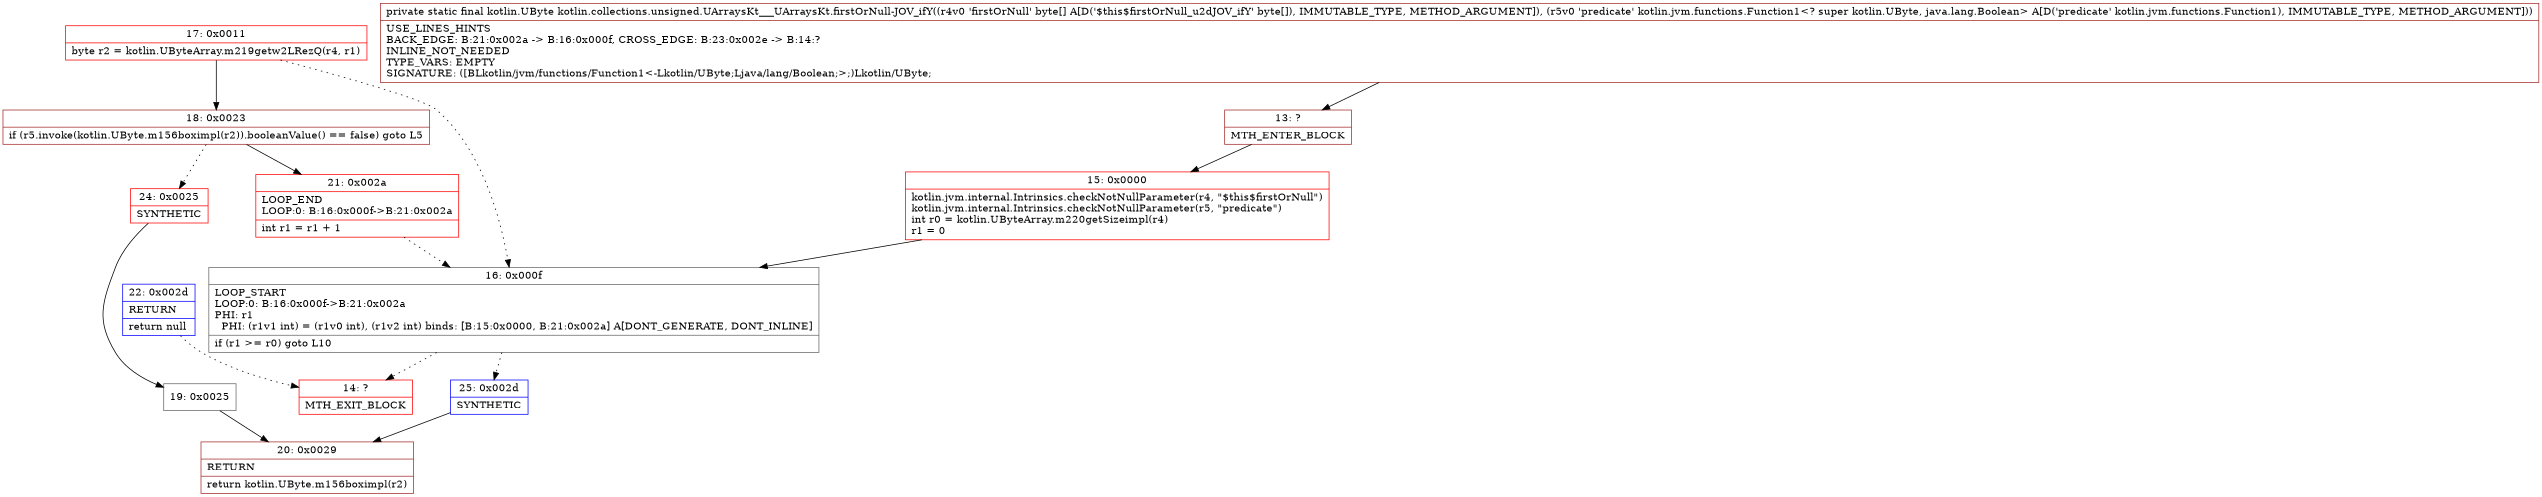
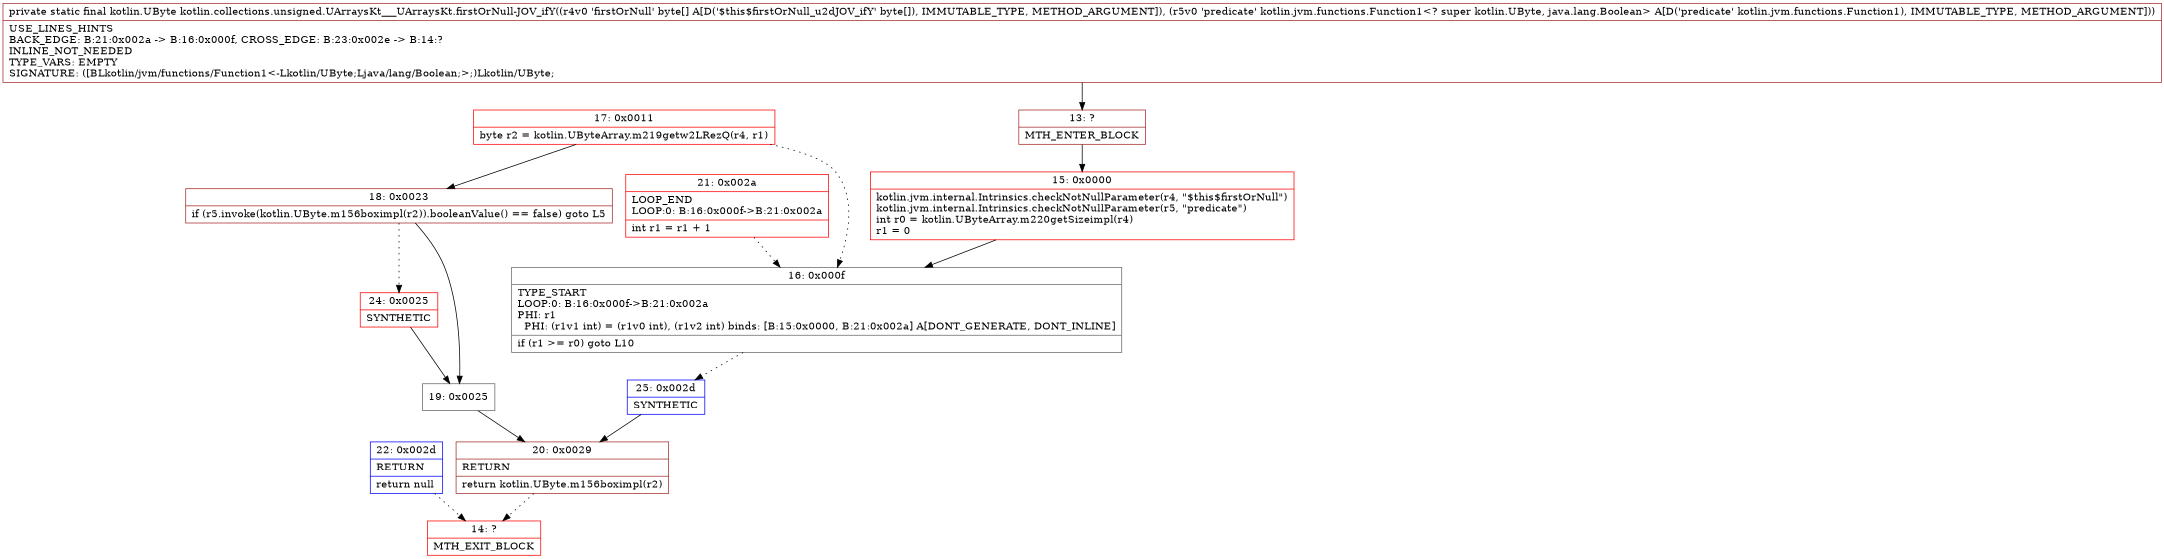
edge "18: 0x0023" -> "21: 0x002a": now "18: 0x0023" -> "19: 0x0025"
node "16: 0x000f": text "LOOP_START" -> "TYPE_START"
edge "16: 0x000f" -> "14: ?": now "20: 0x0029" -> "14: ?"
